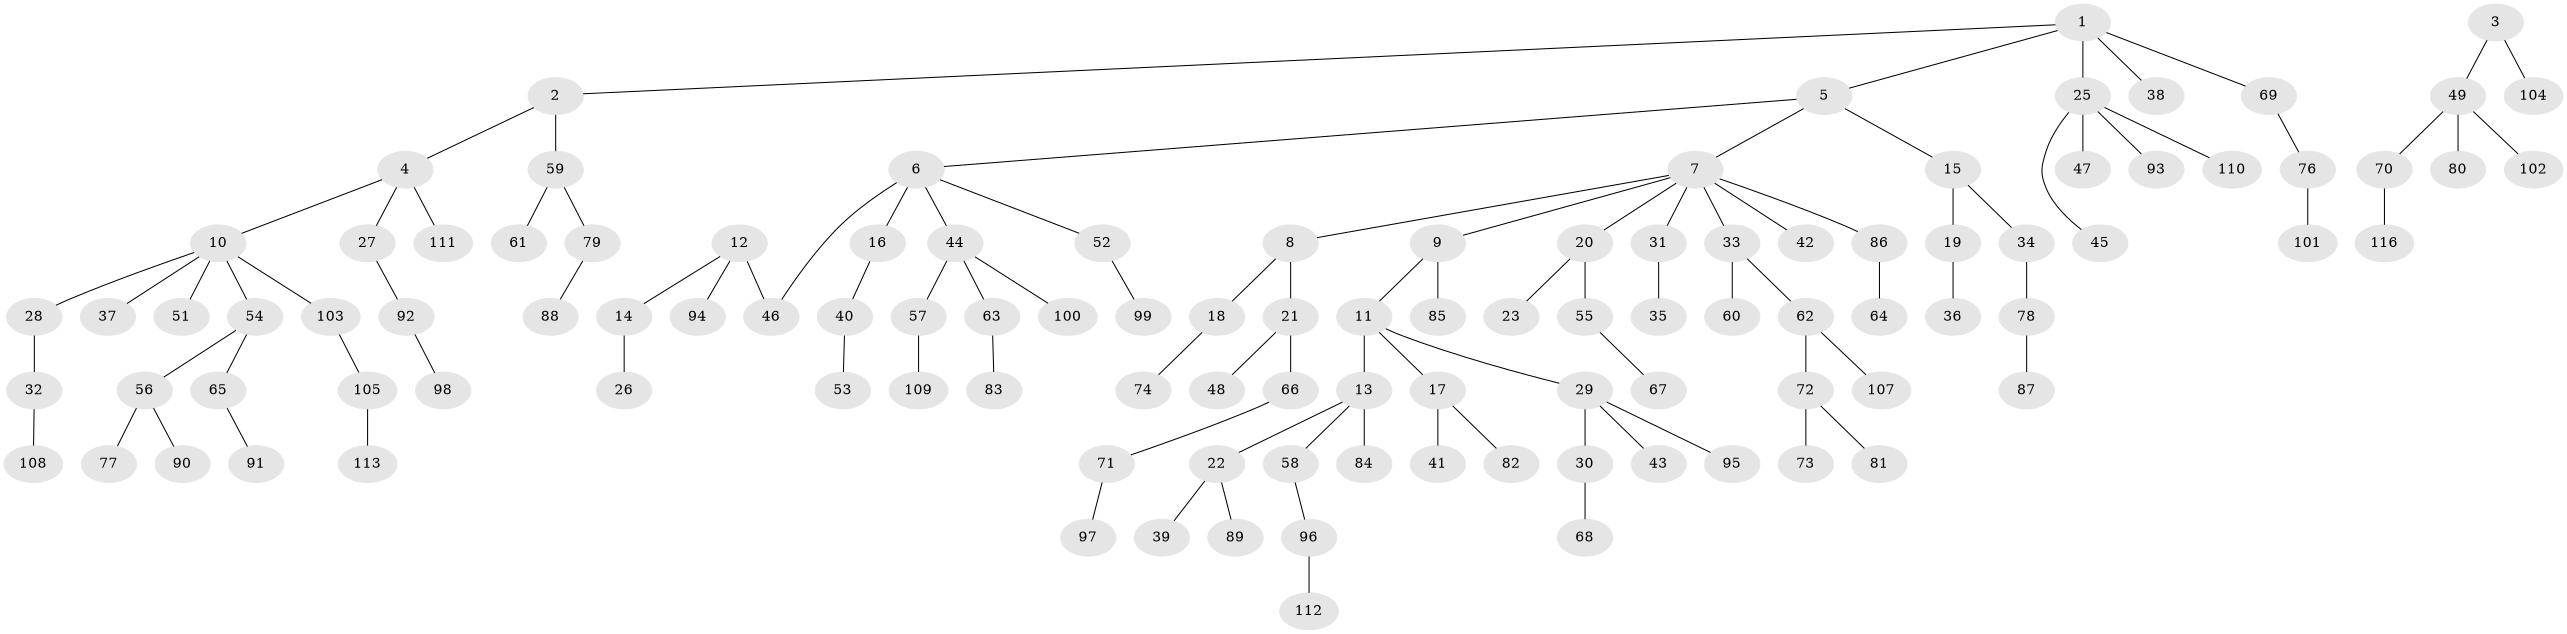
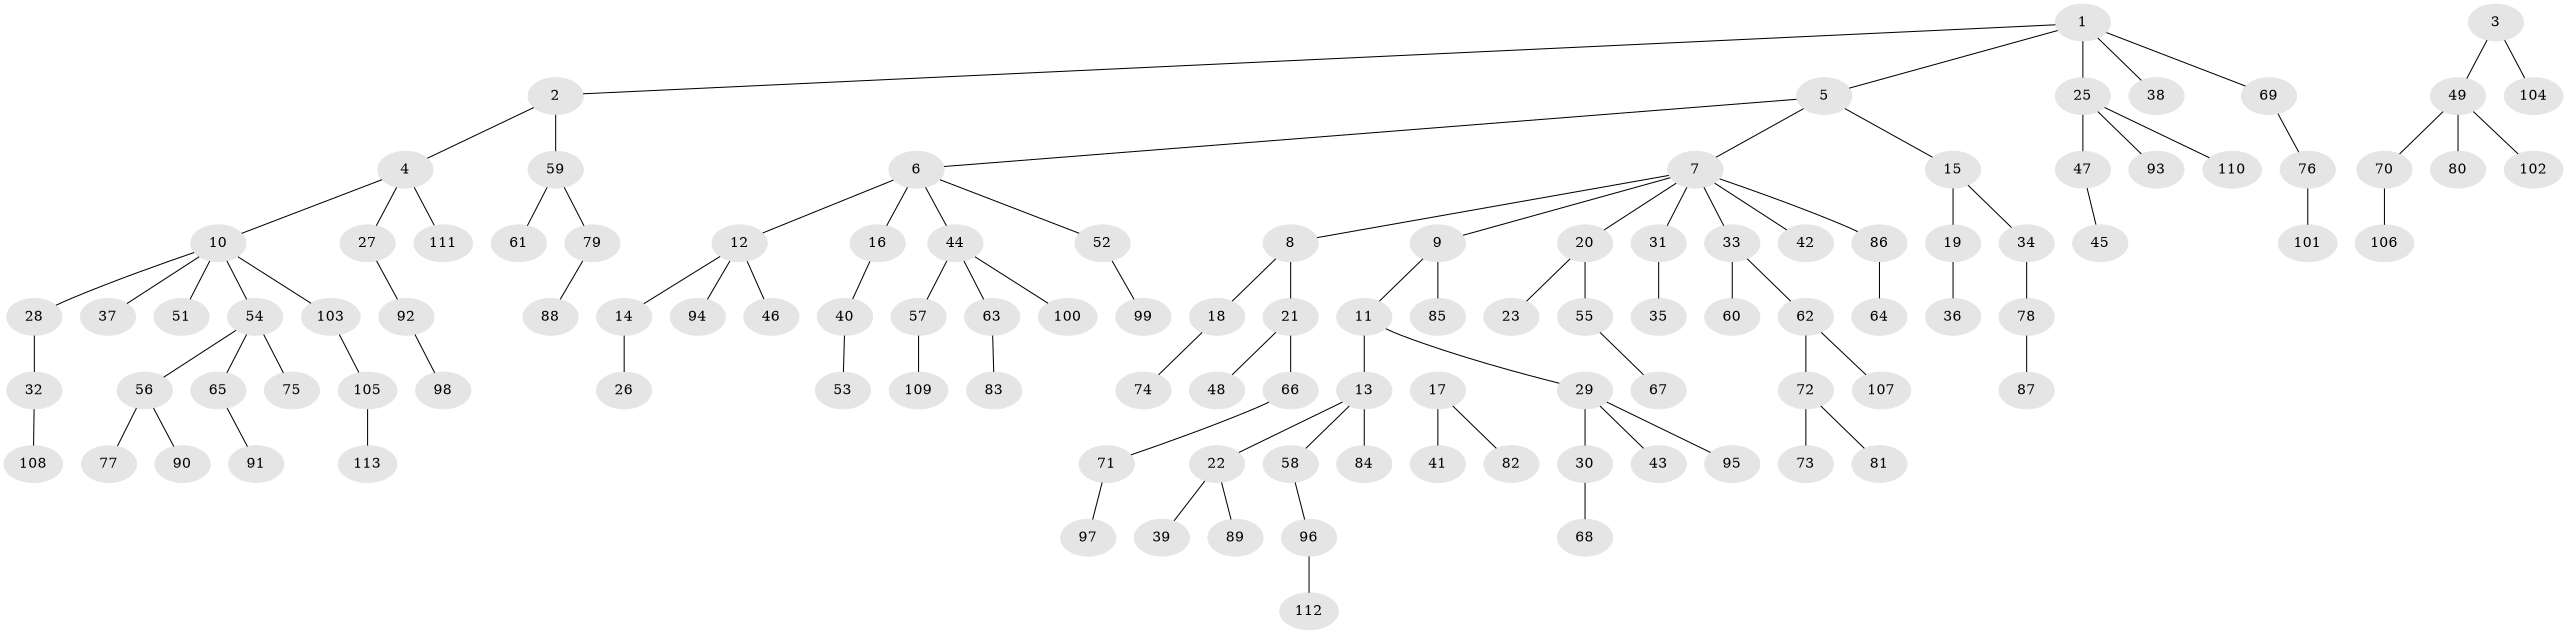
edge "25" -- "45": now "47" -- "45"
edge "6" -- "46": now "6" -- "12"
node "116": label "116" -> "106"
edge "11" -- "17": removed
node "75": added
